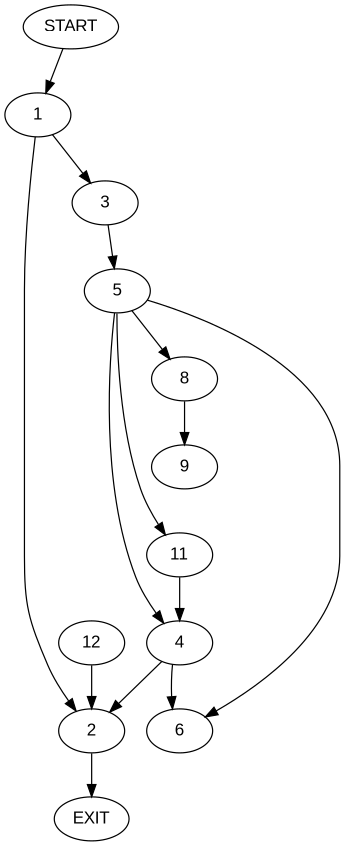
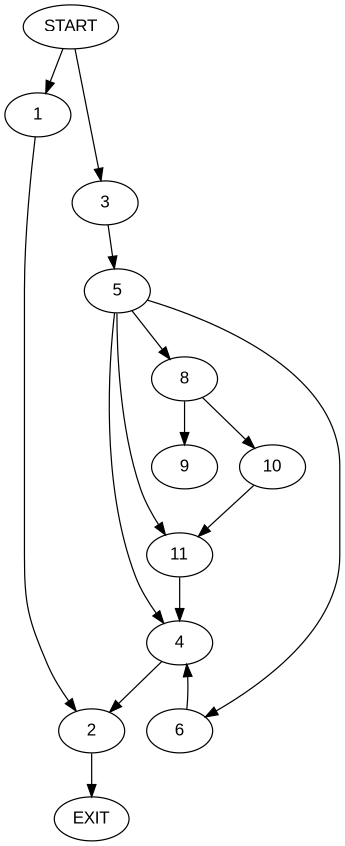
edge "1" -> "3": now "START" -> "3"
node "10": added
node "12": removed
edge "4" -> "6": reversed
